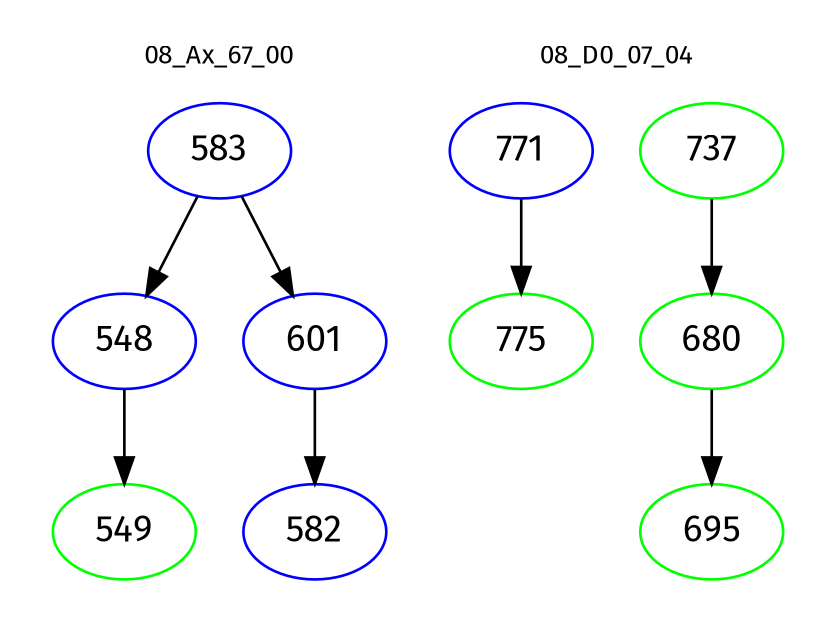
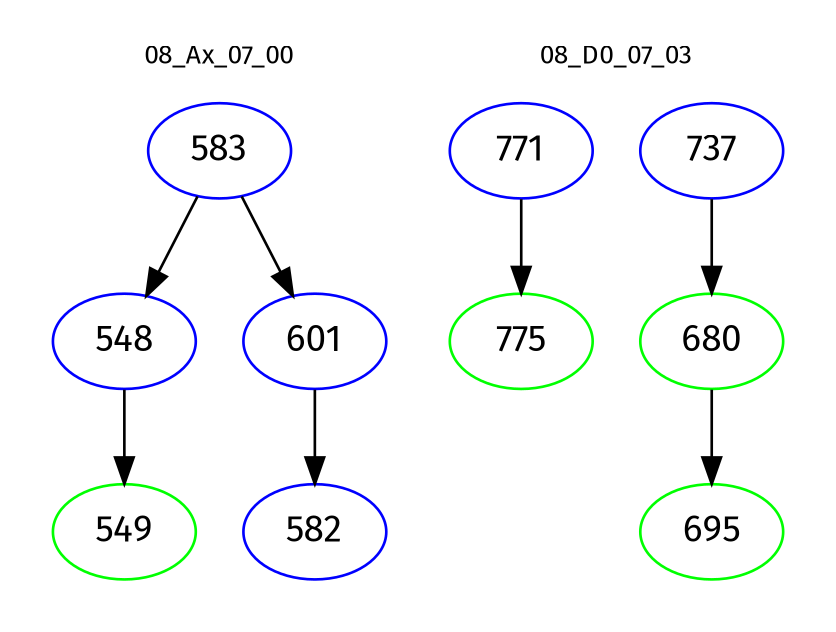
cluster "08_Ax_67_00": label "08_Ax_67_00" -> "08_Ax_07_00"
cluster "08_D0_07_04": label "08_D0_07_04" -> "08_D0_07_03"
node "737": color green -> blue
